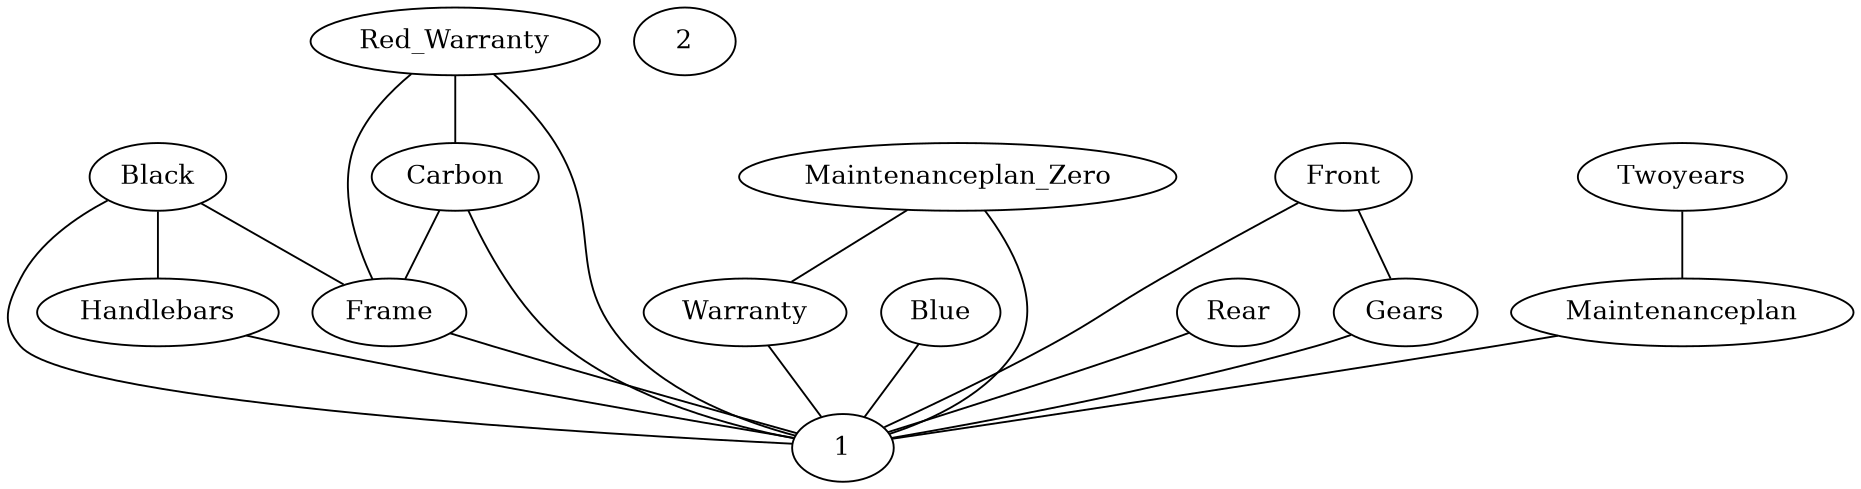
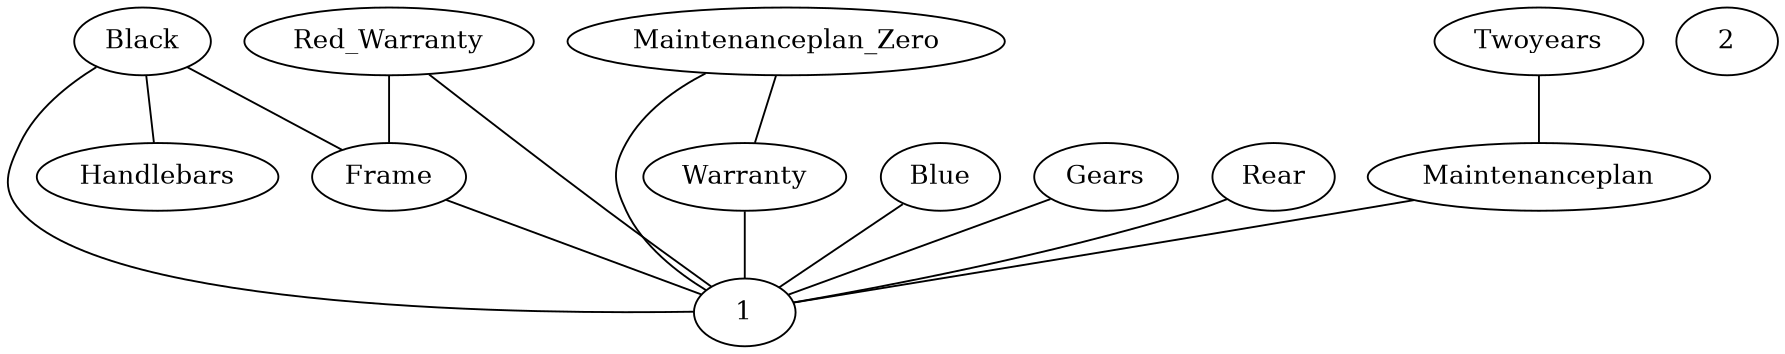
node "Carbon": removed
node "Front": removed
edge "Handlebars" -- "1": removed
